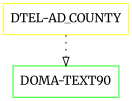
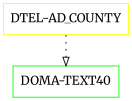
node "DOMA-TEXT90": label "DOMA-TEXT90" -> "DOMA-TEXT40"
